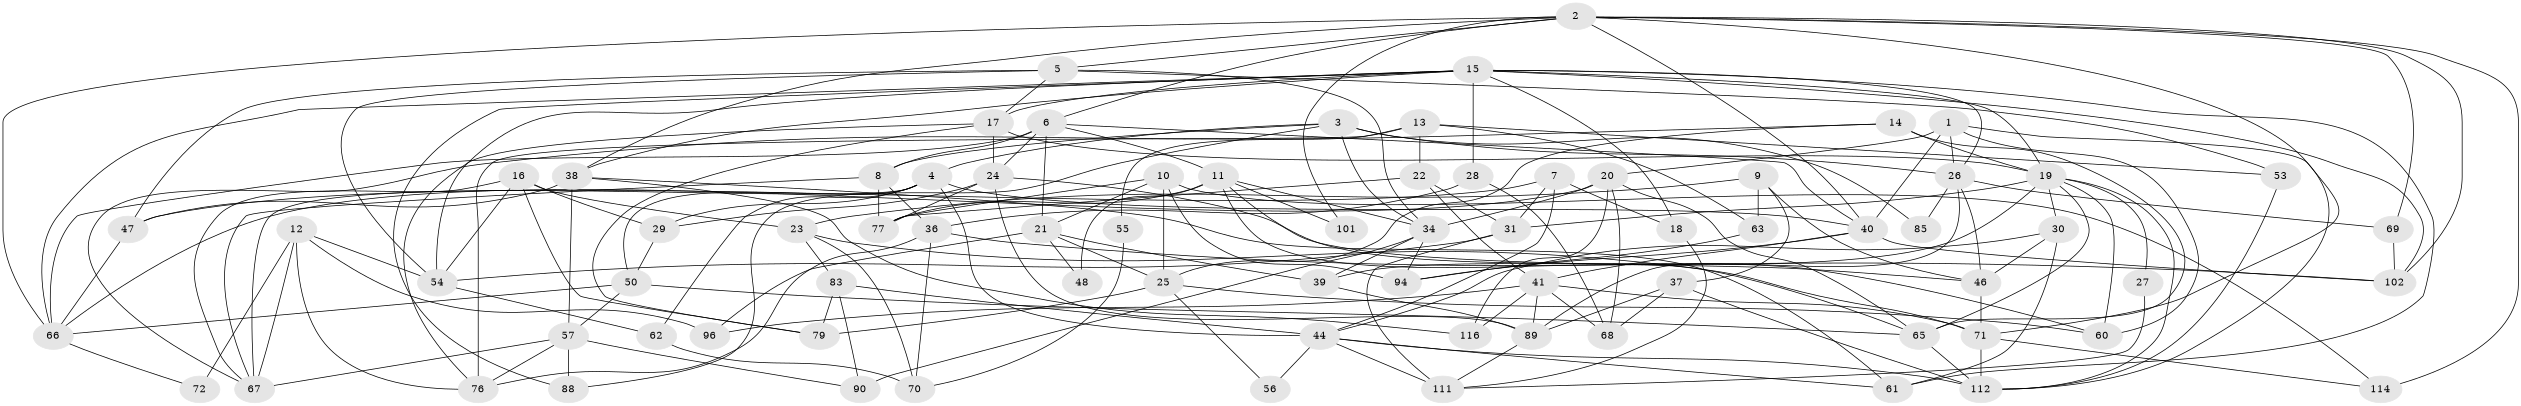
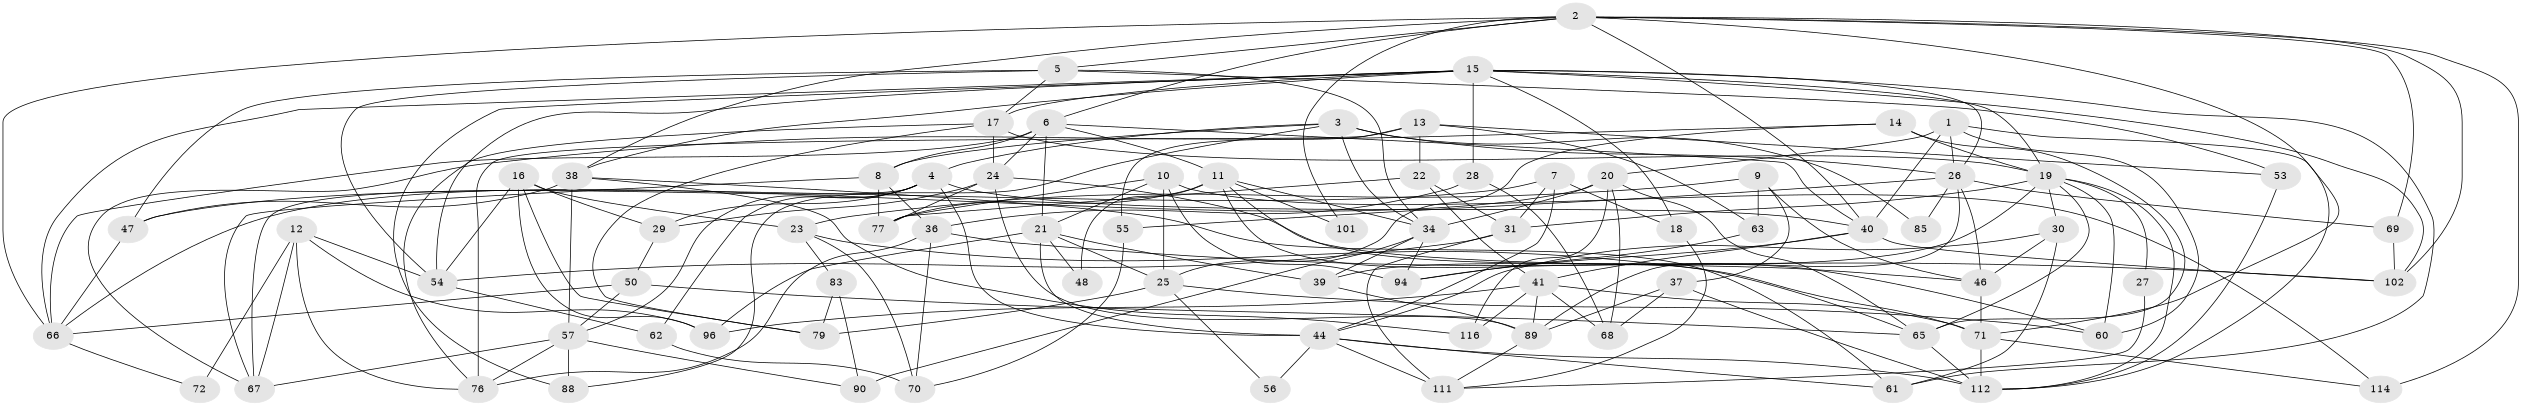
edge "16" -- "67": now "16" -- "96"
edge "4" -- "50": now "4" -- "57"
edge "26" -- "55": added
edge "83" -- "44": now "21" -- "44"
